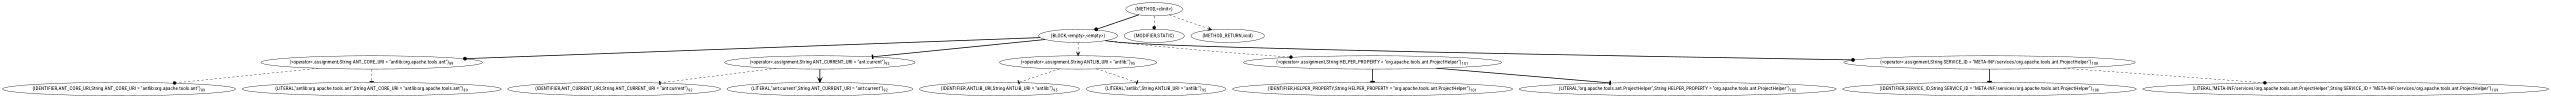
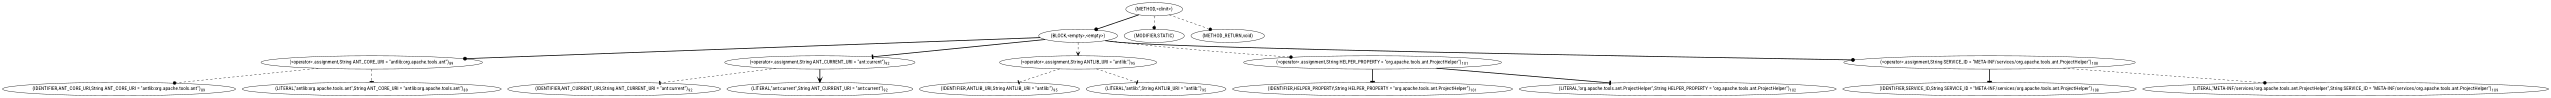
edge "(METHOD,<clinit>)" -> "(METHOD_RETURN,void)": arrowhead vee -> dot
